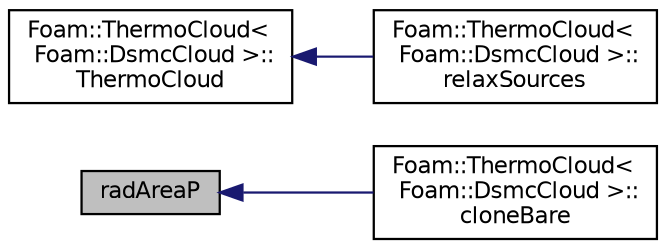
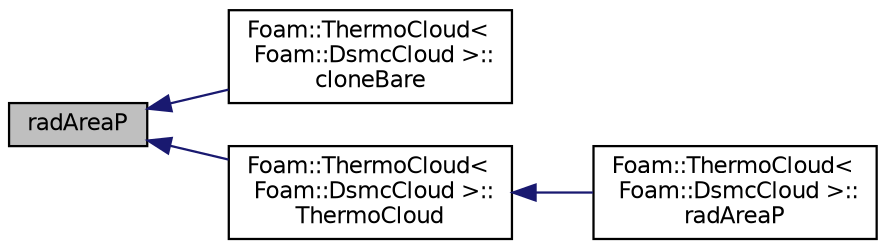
node "Foam::ThermoCloud< Foam::DsmcCloud >:: relaxSources": label "Foam::ThermoCloud< Foam::DsmcCloud >:: relaxSources" -> "Foam::ThermoCloud< Foam::DsmcCloud >:: radAreaP"
edge "Foam::ThermoCloud< Foam::DsmcCloud >:: ThermoCloud" -> "radAreaP": added
